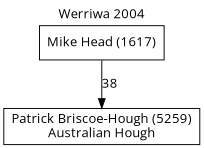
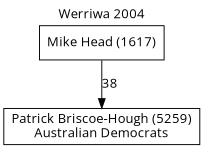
node "Patrick Briscoe-Hough (5259) Australian Hough": label "Patrick Briscoe-Hough (5259) Australian Hough" -> "Patrick Briscoe-Hough (5259) Australian Democrats"
